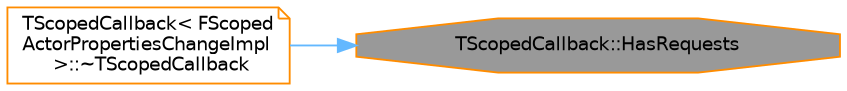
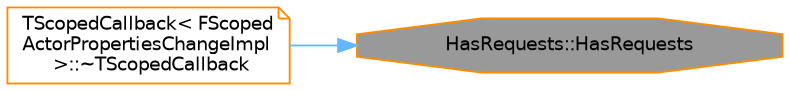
node "TScopedCallback::HasRequests": label "TScopedCallback::HasRequests" -> "HasRequests::HasRequests"
